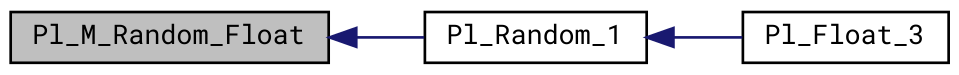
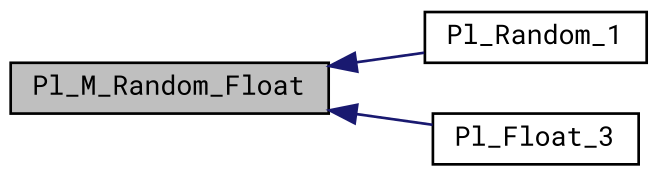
edge "Pl_Float_3" -> "Pl_Random_1": now "Pl_Float_3" -> "Pl_M_Random_Float"
